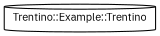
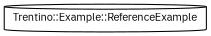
node "Trentino::Example::Trentino": label "Trentino::Example::Trentino" -> "Trentino::Example::ReferenceExample"
